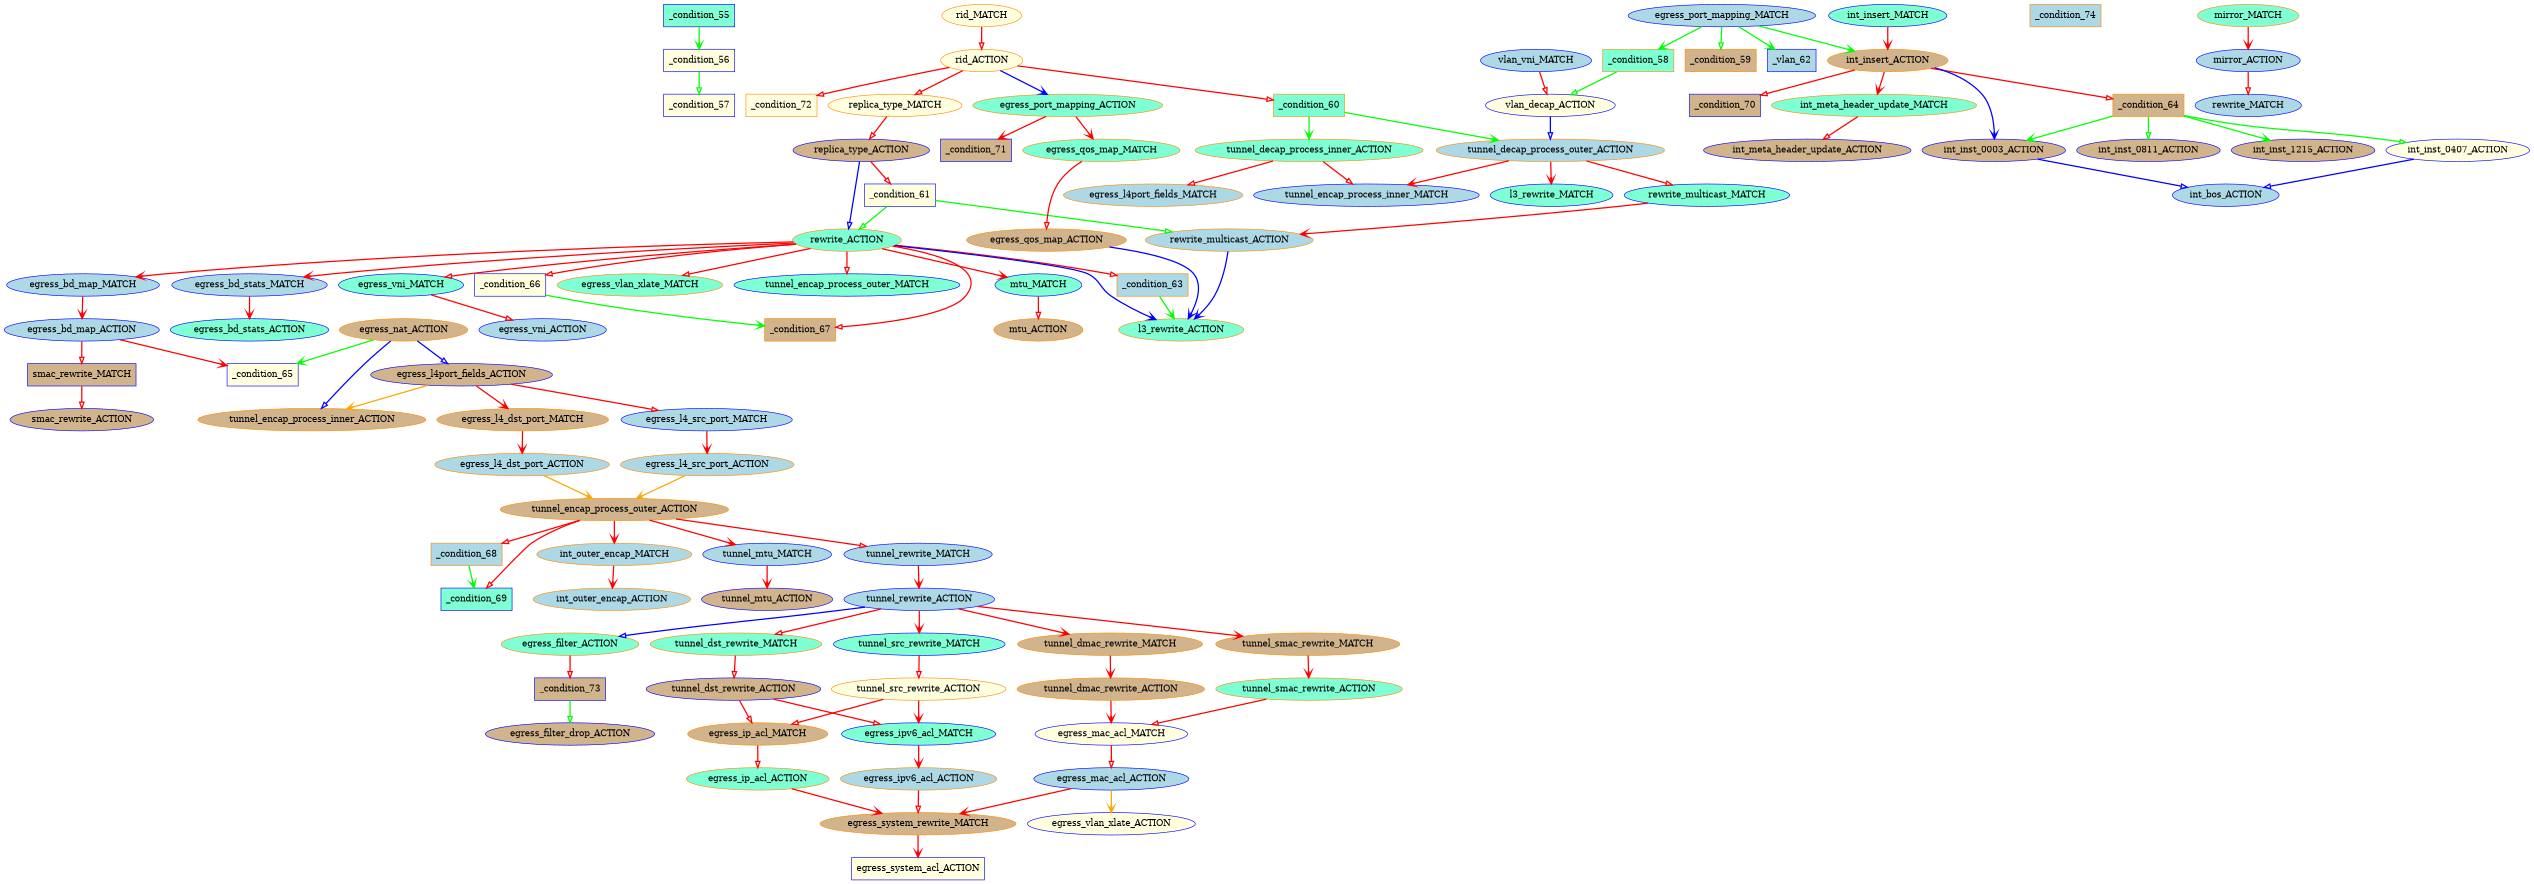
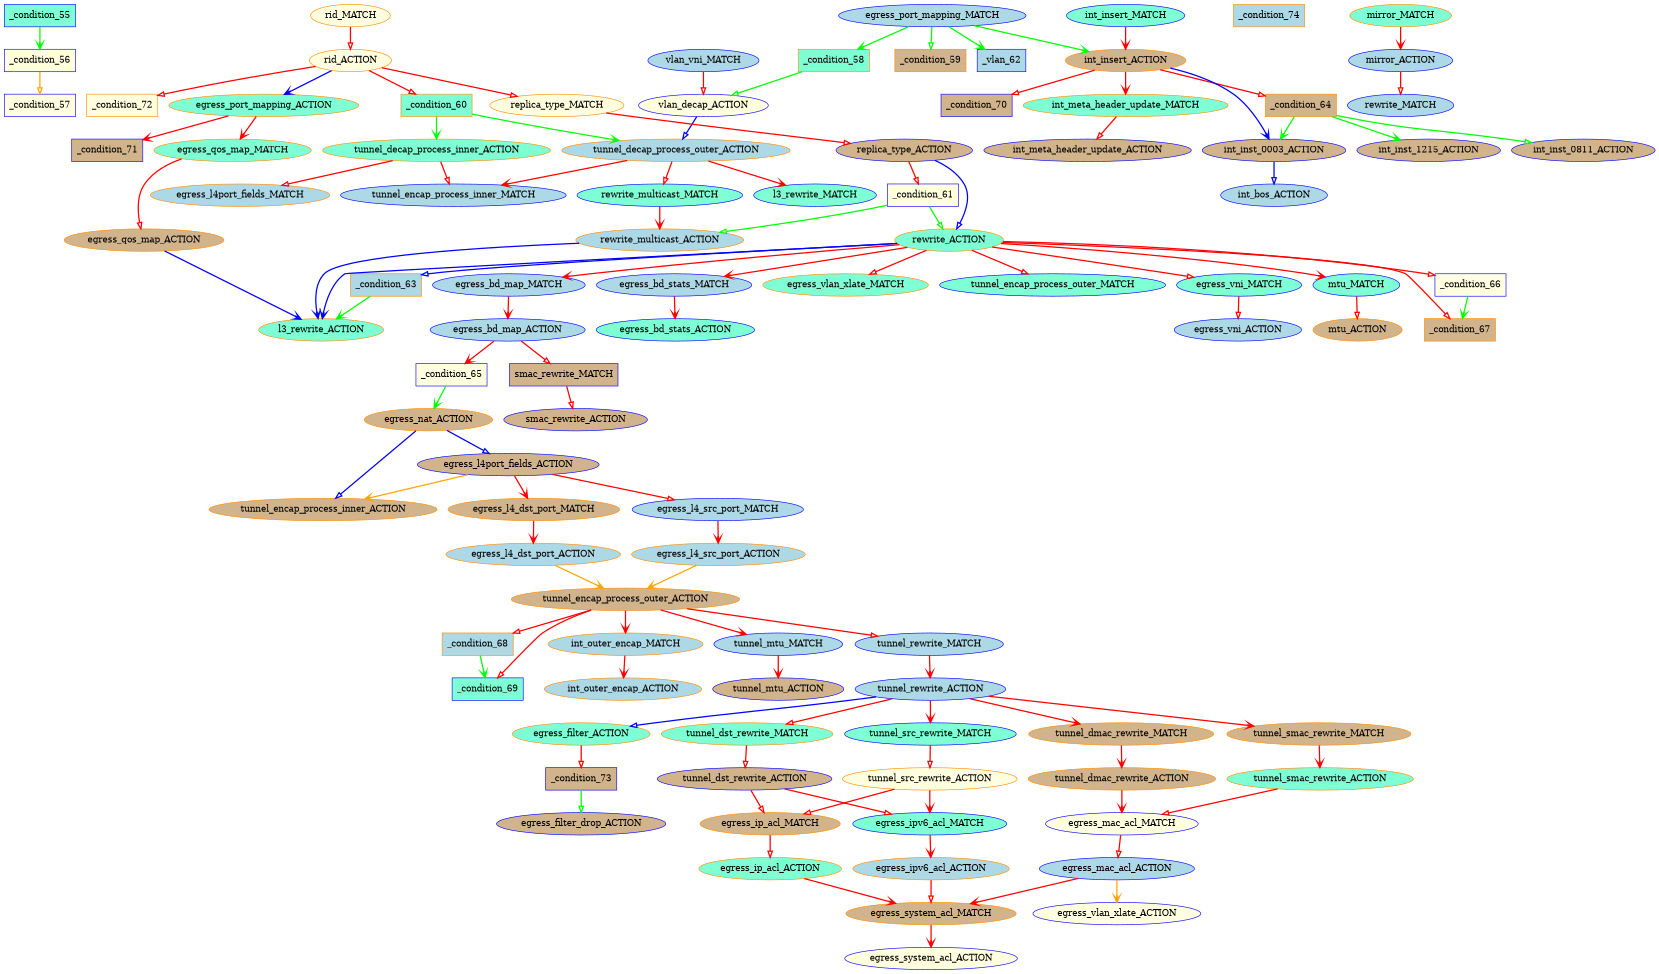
edge "_condition_56" -> "_condition_57": color green -> orange
node "int_inst_0407_ACTION": removed
edge "rewrite_ACTION" -> "_condition_63": color red -> blue
edge "egress_nat_ACTION" -> "_condition_65": reversed
node "egress_system_rewrite_MATCH": label "egress_system_rewrite_MATCH" -> "egress_system_acl_MATCH"
node "egress_system_acl_ACTION": shape box -> ellipse
